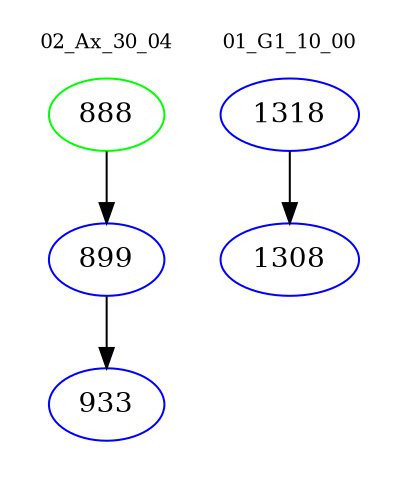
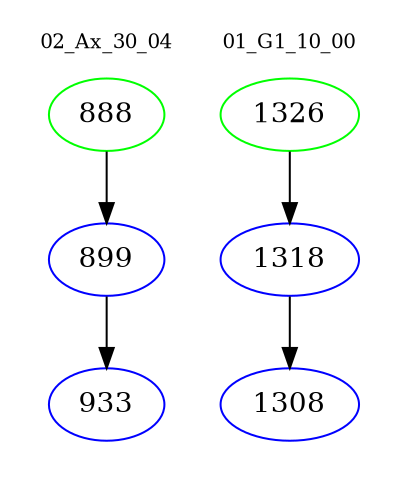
node "1326": added
